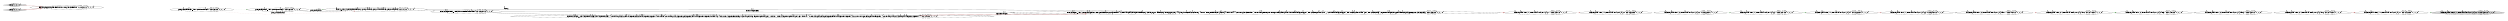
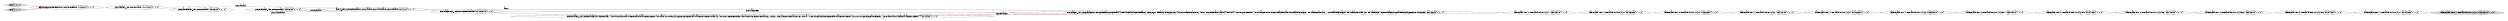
node "queryWaitLatch = new CountDownLatch(1)@@@4@@@['1', '1', '0']": added
